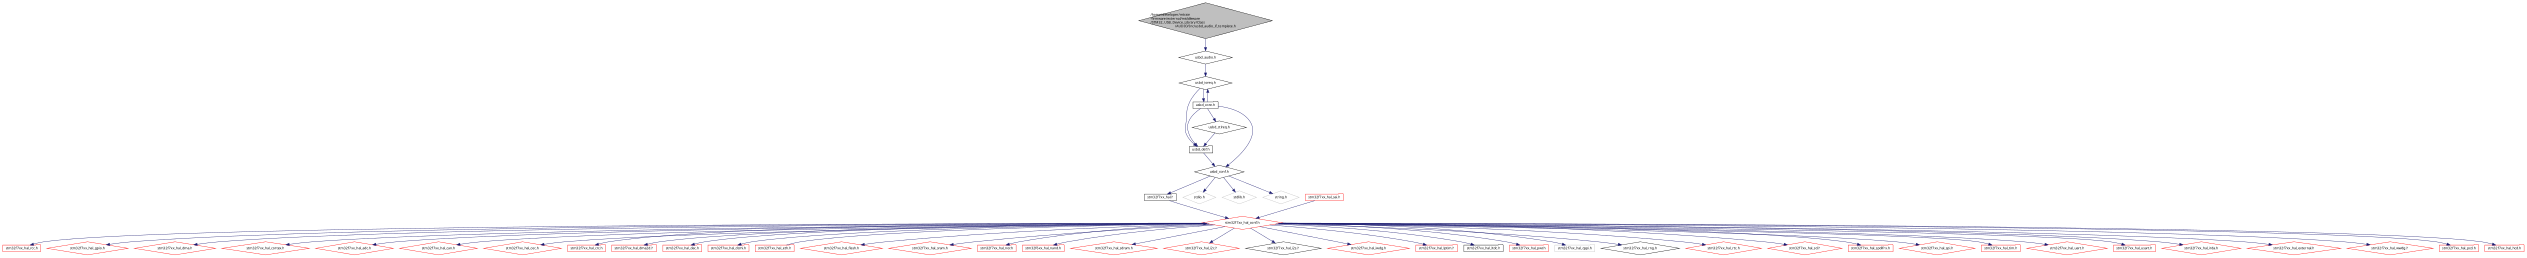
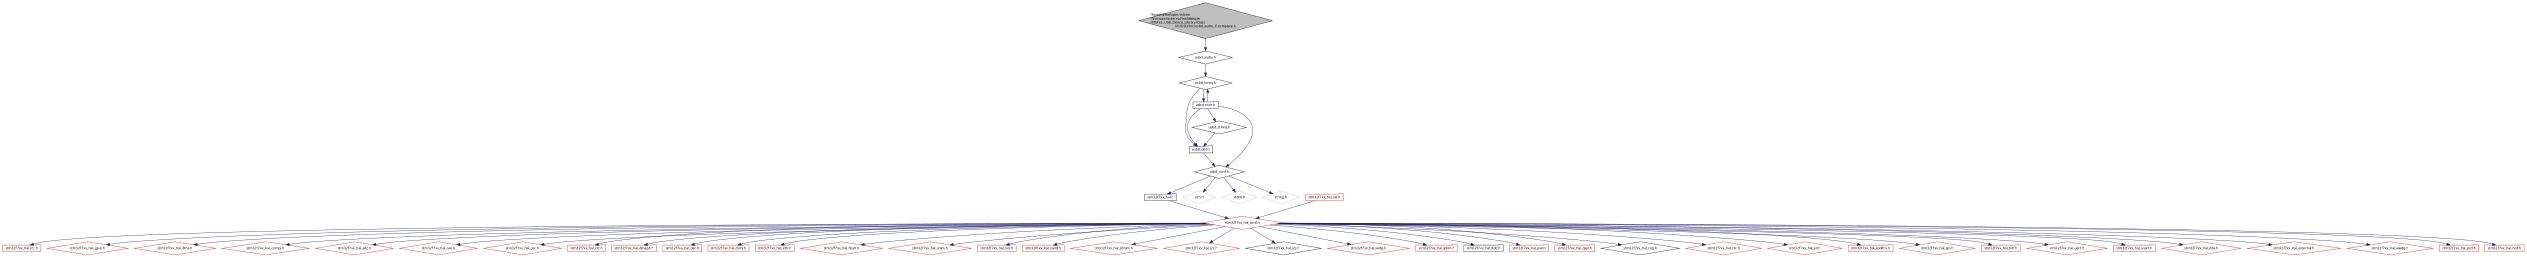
node "stdio.h": label "stdio.h" -> "eth.h"
edge "stm32f7xx_hal_eth.h" -> "stm32f7xx_hal_conf.h": reversed
node "stm32f7xx_hal_qspi.h": color grey75 -> red
